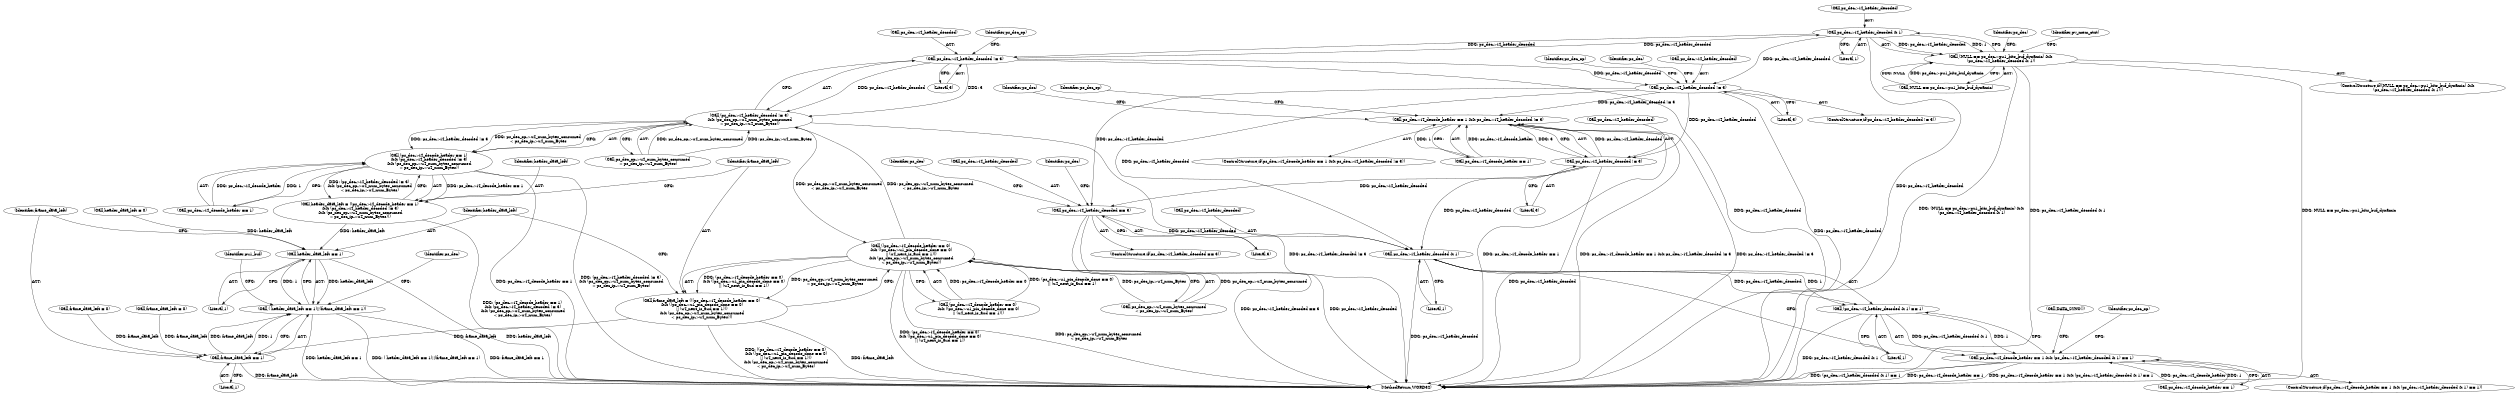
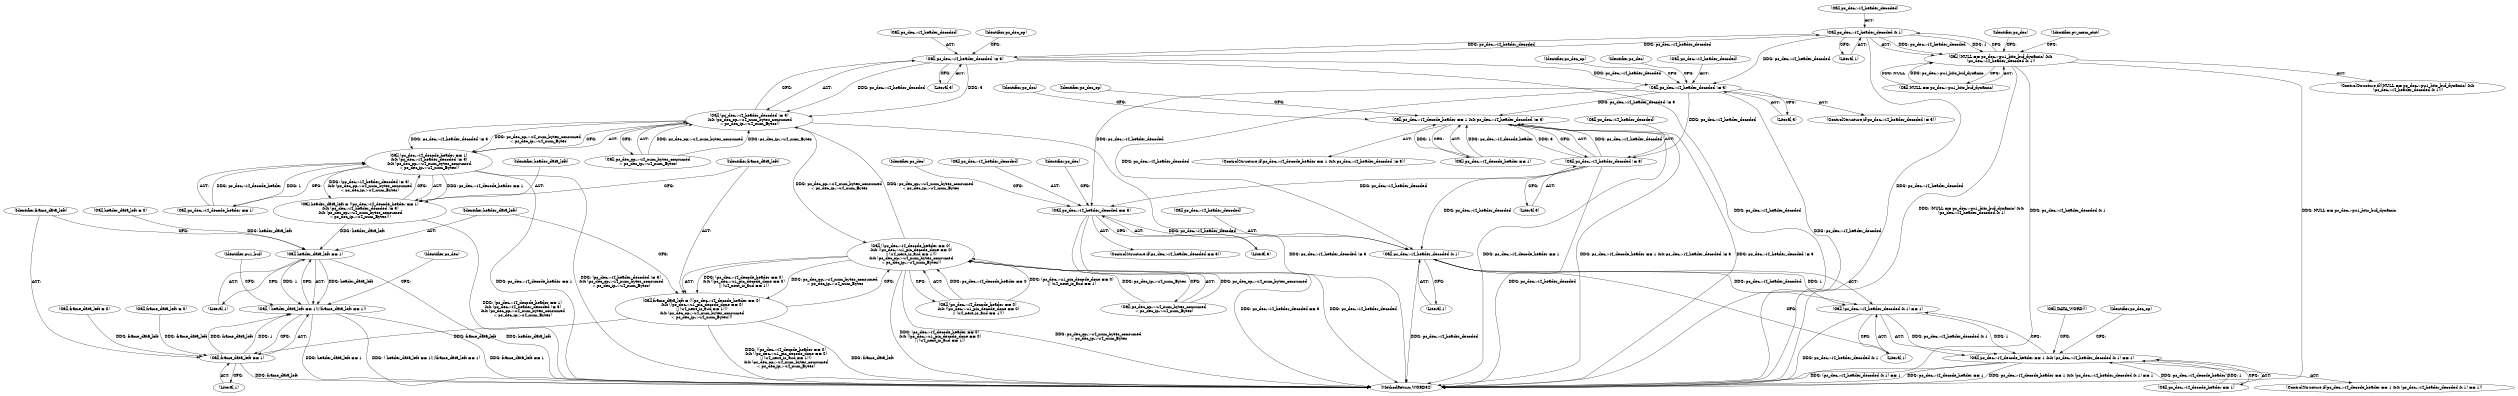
node "(Call,DATA_SYNC())": label "(Call,DATA_SYNC())" -> "(Call,DATA_WORD())"
